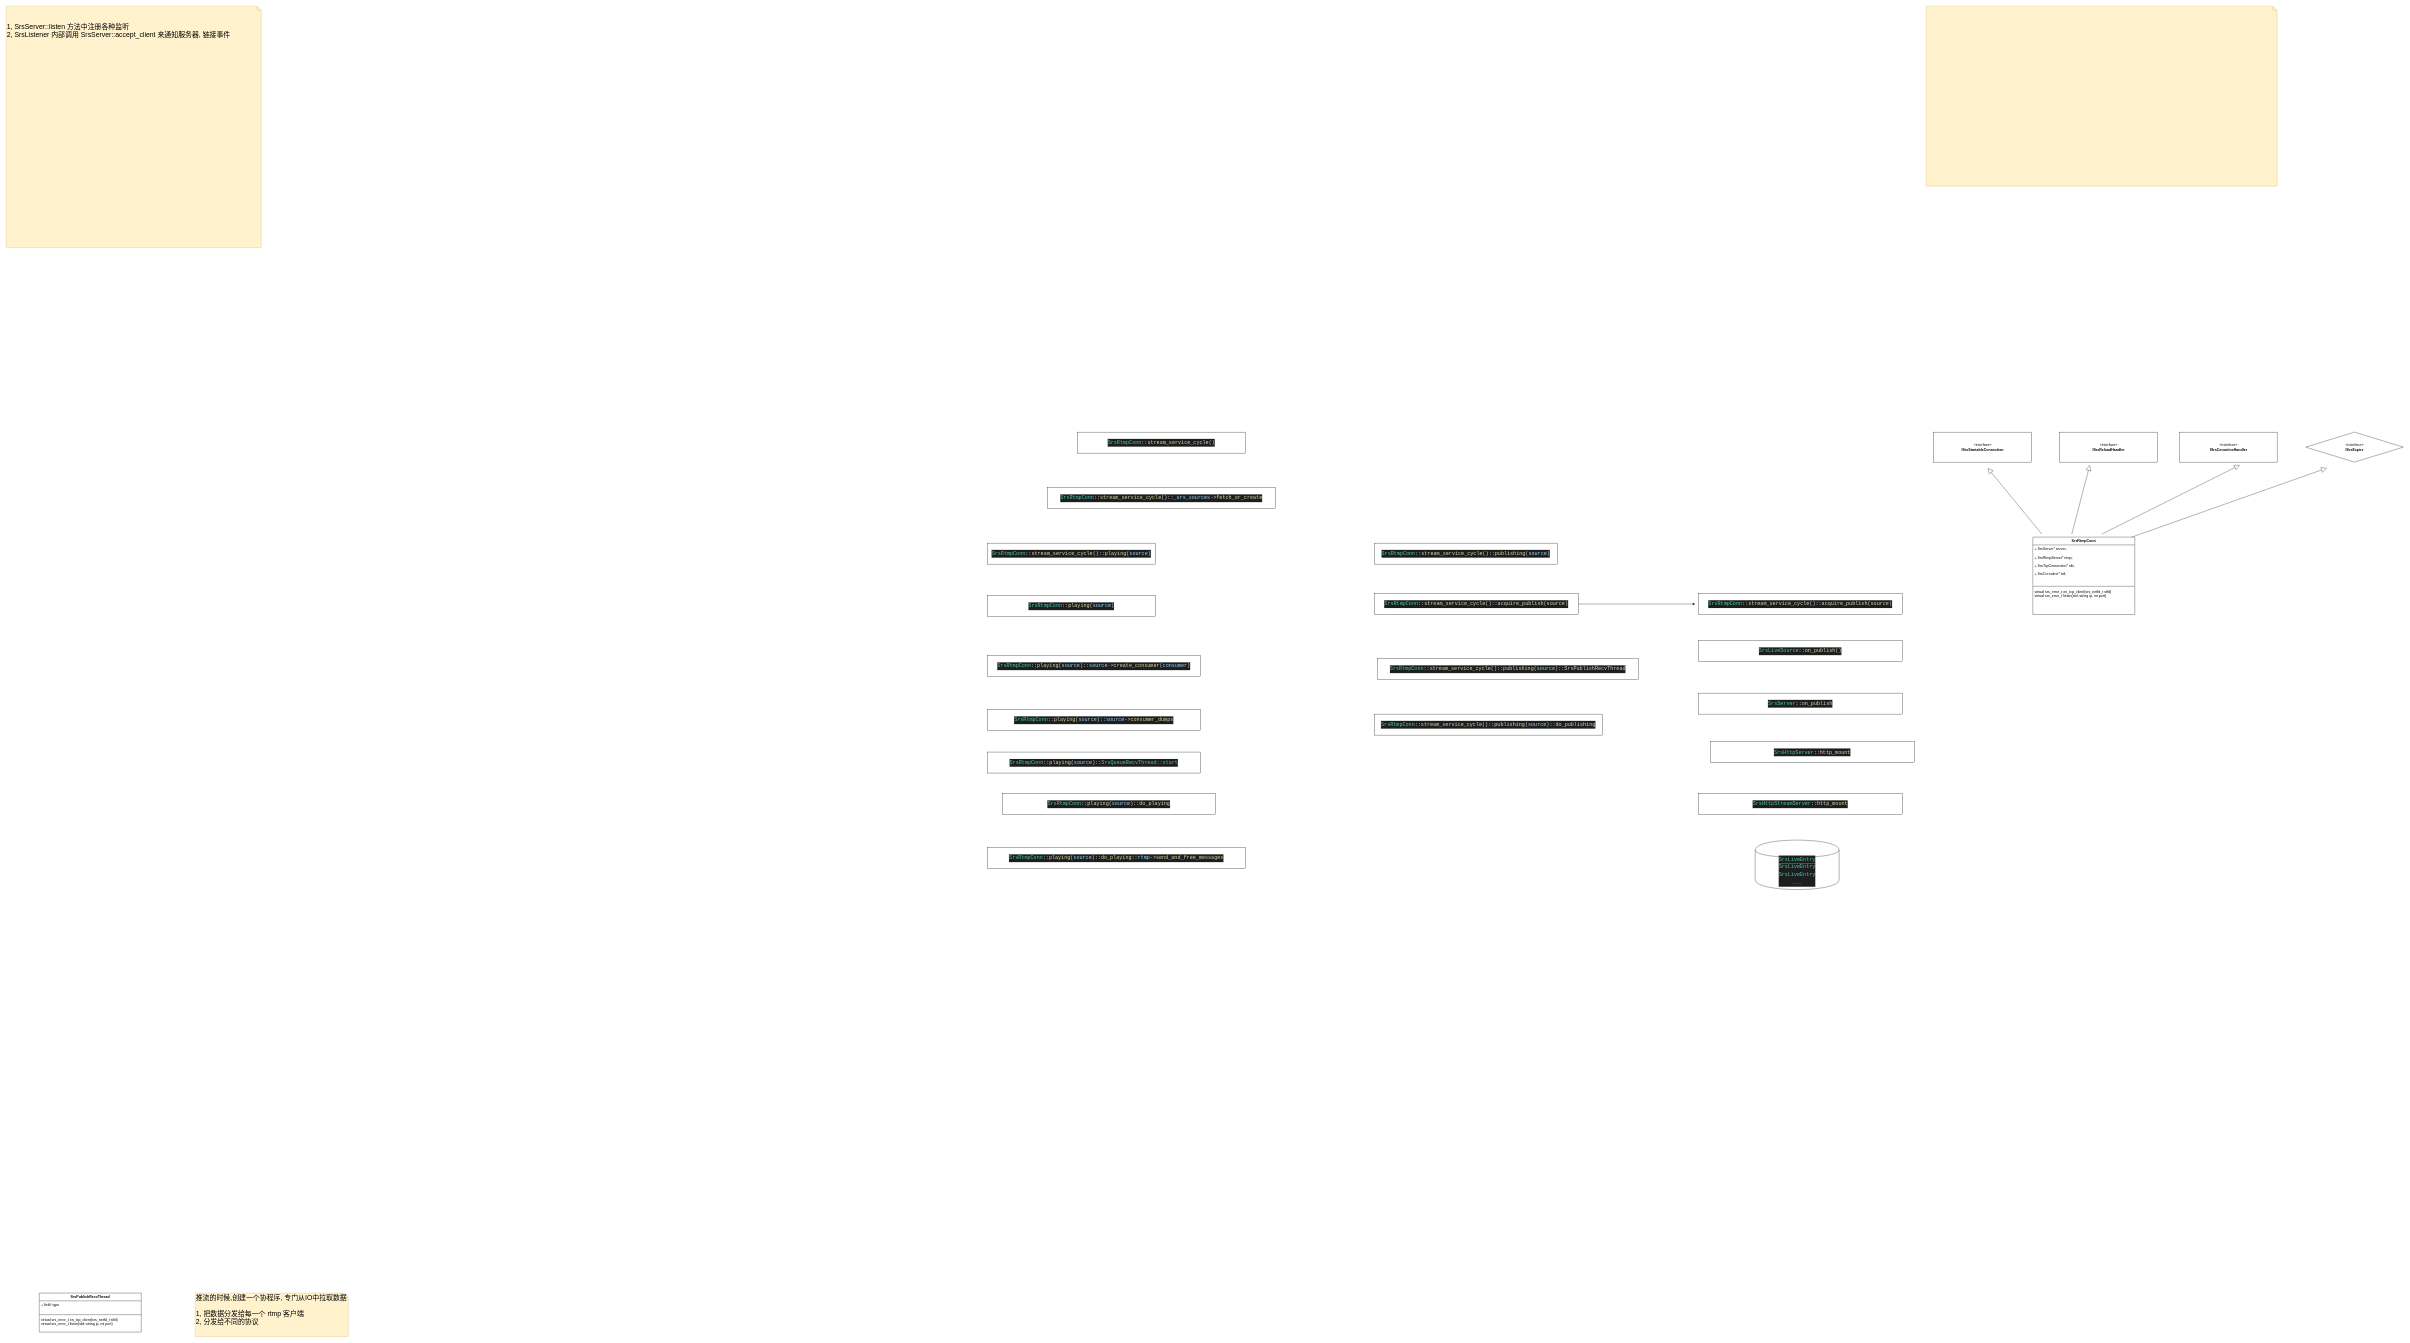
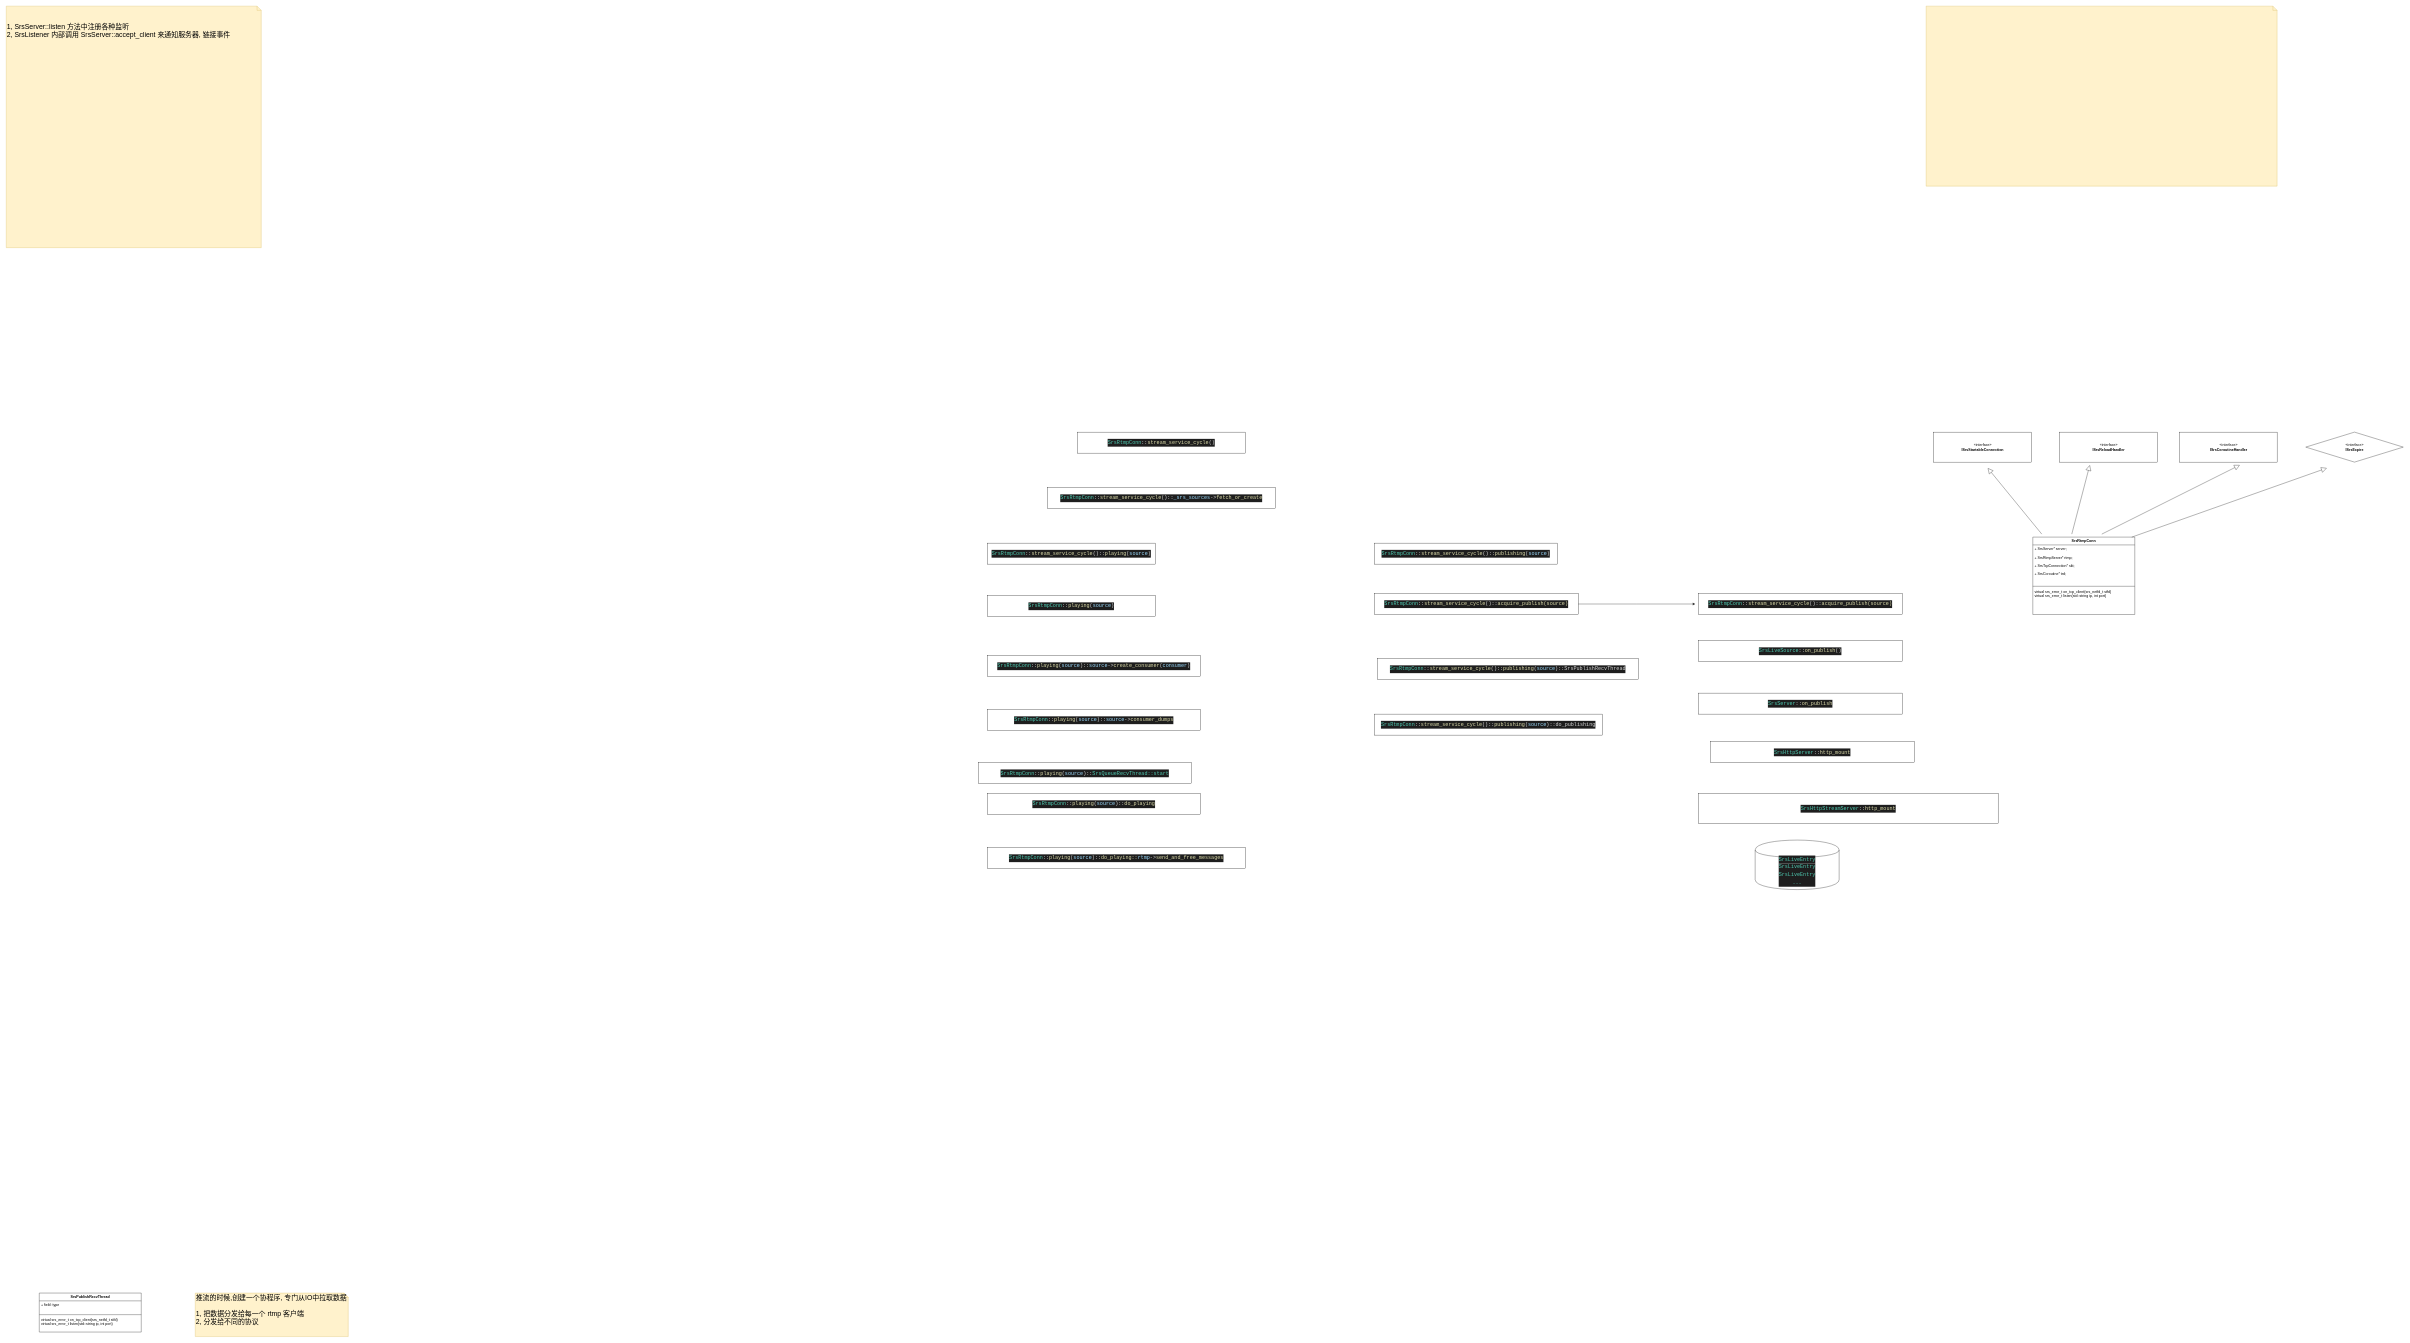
node "SrsRtmpConn::playing(source)::SrsQueueRecvThread::start": moved (1094, 763) -> (1085, 773)
node "SrsRtmpConn::playing(source)::do_playing": moved (1109, 804) -> (1094, 804)
node "SrsHttpStreamServer::http_mount": size 204x21 -> 300x30
